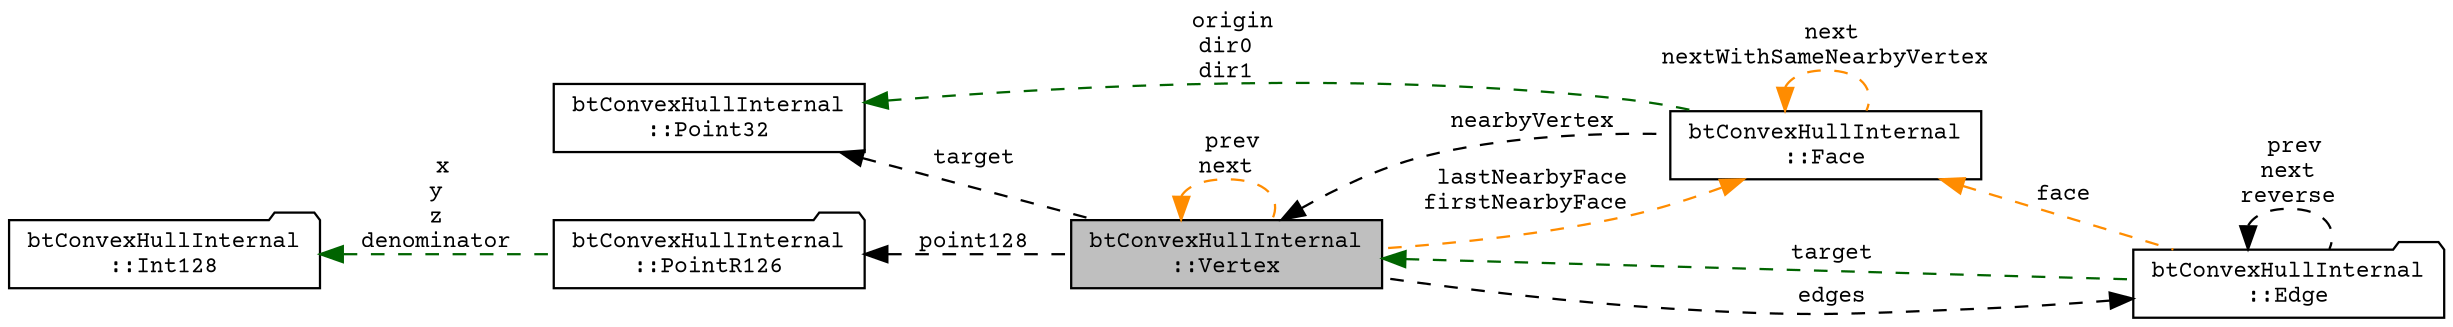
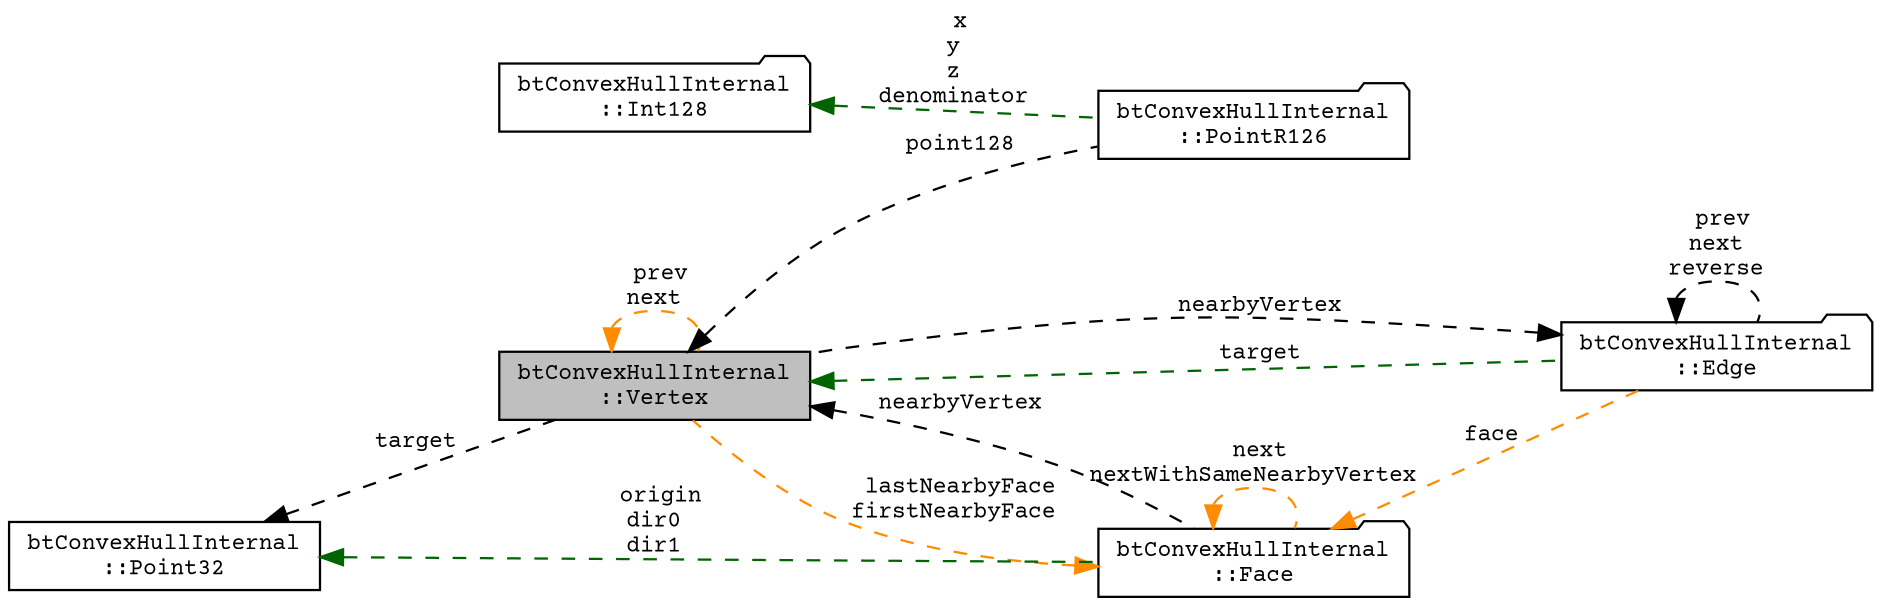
node "btConvexHullInternal ::Face": shape box -> folder
edge "btConvexHullInternal ::Vertex" -> "btConvexHullInternal ::PointR126": reversed
edge "btConvexHullInternal ::Vertex" -> "btConvexHullInternal ::Edge": label " edges" -> " nearbyVertex"
